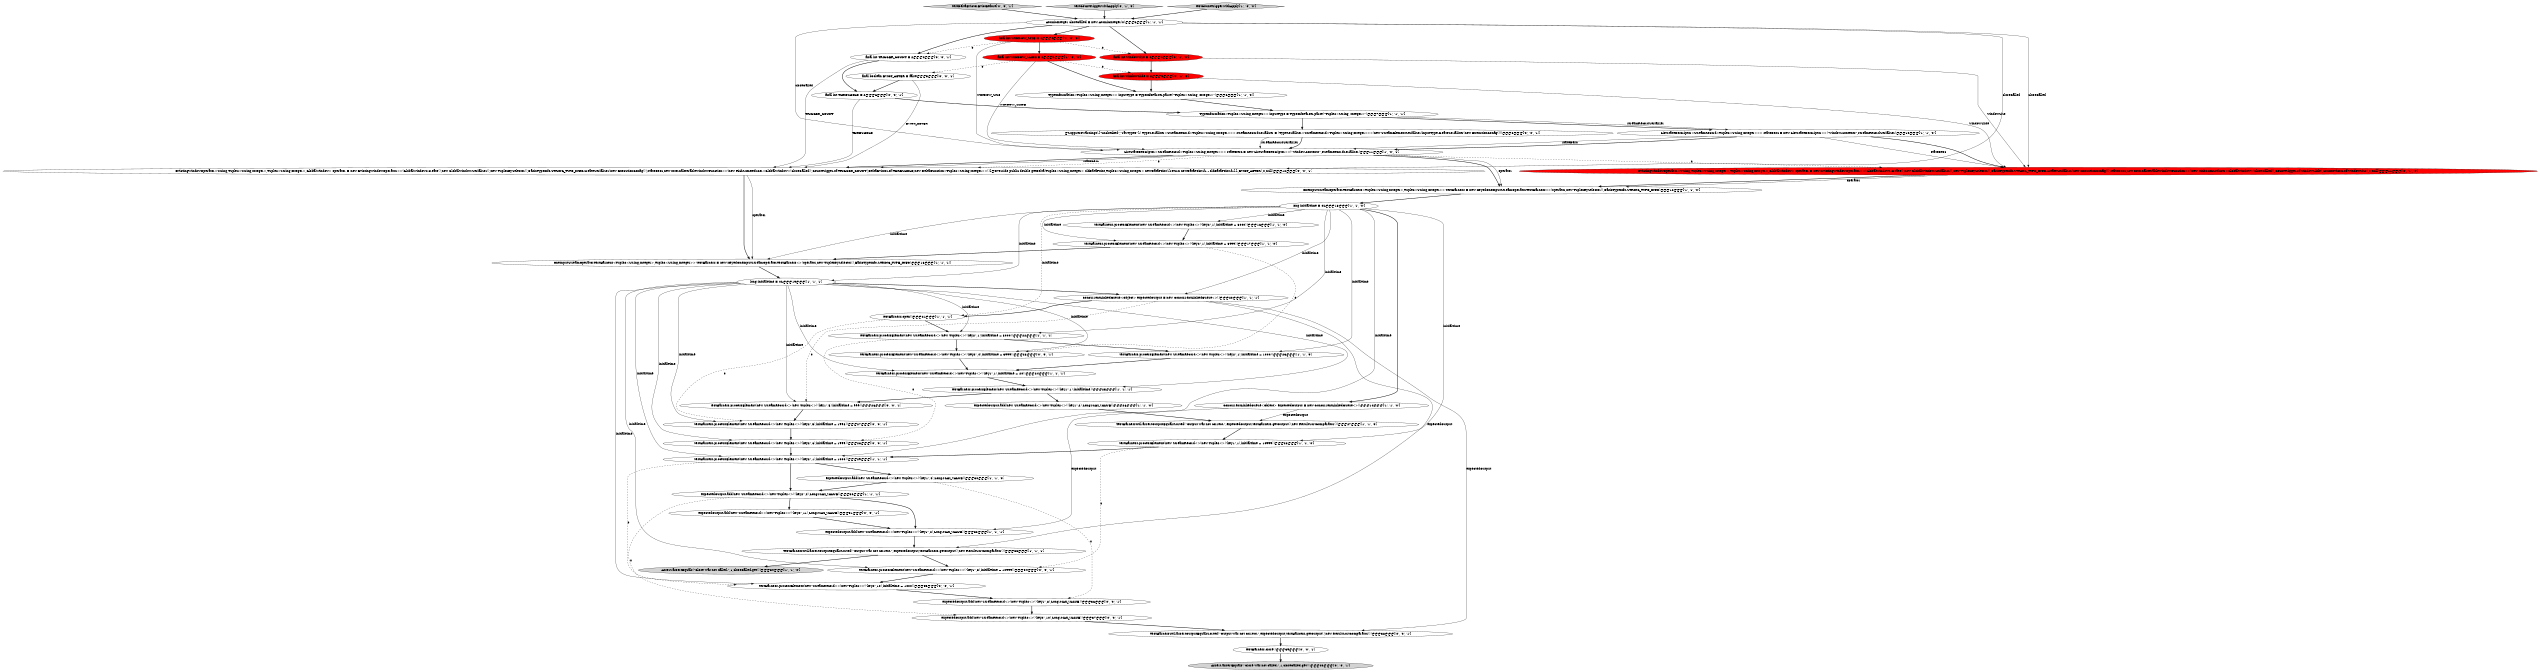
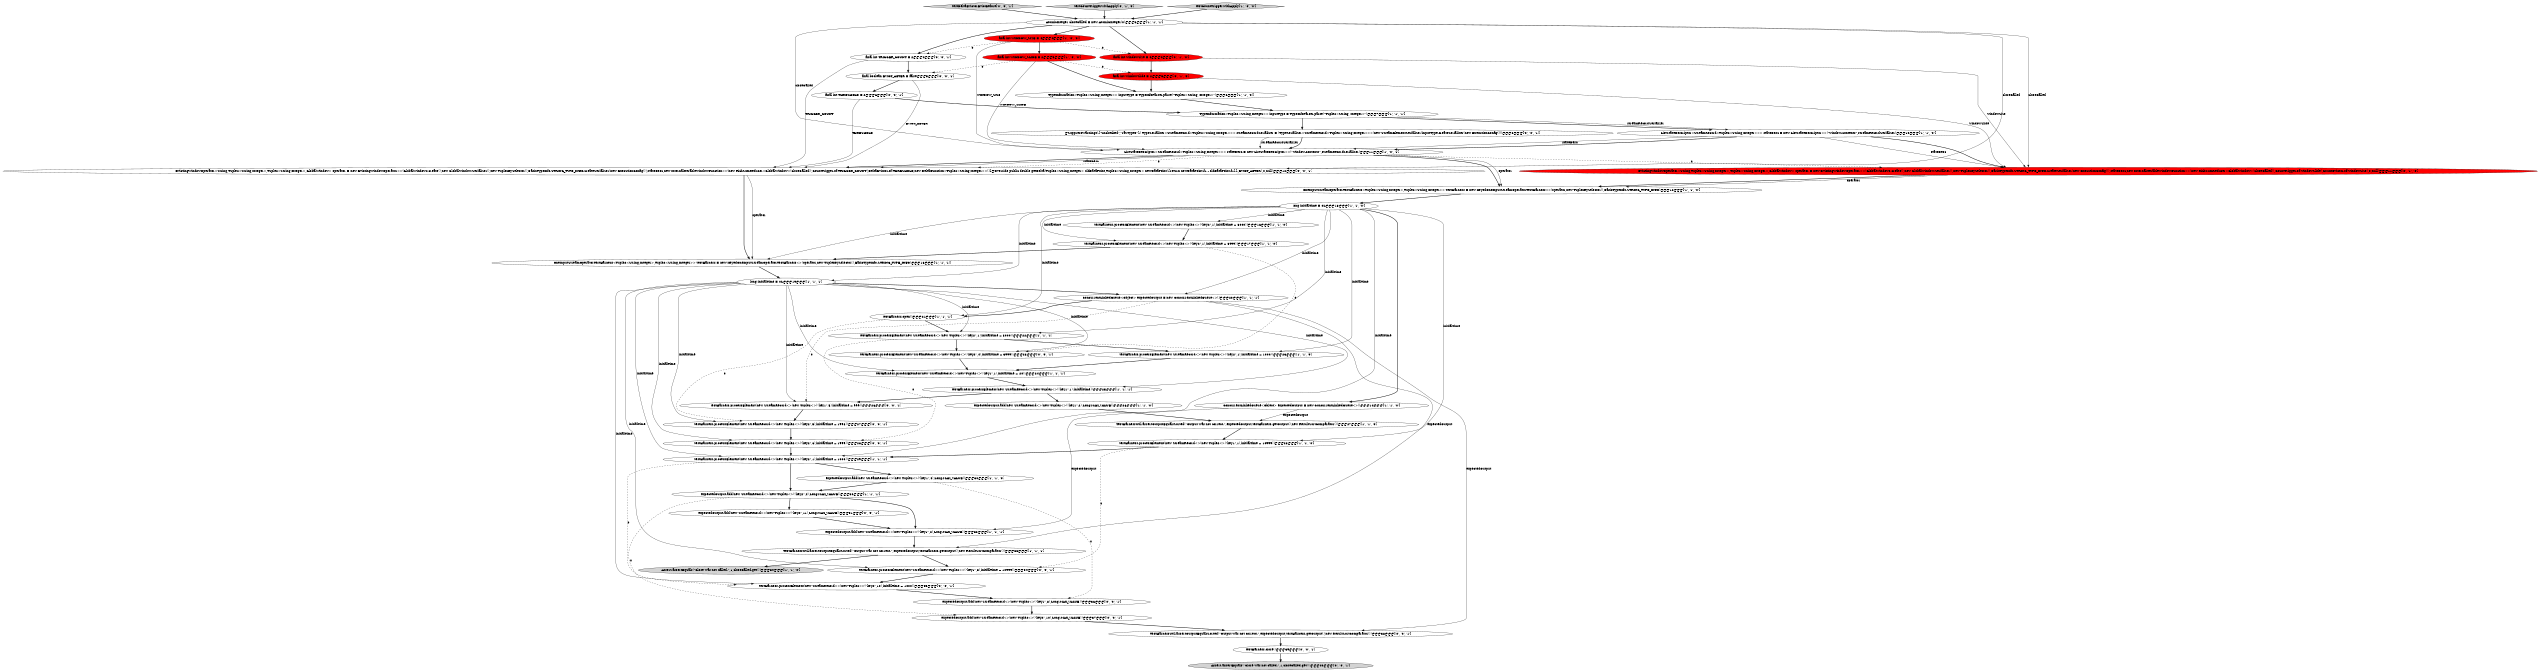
edge "final int TRIGGER_COUNT = 2@@@4@@@['0', '0', '1']" -> "final int THRESHOLD = 2@@@6@@@['0', '0', '1']": now "final int TRIGGER_COUNT = 2@@@4@@@['0', '0', '1']" -> "final boolean EVICT_AFTER = false@@@5@@@['0', '0', '1']"
edge "long initialTime = 0L@@@13@@@['1', '1', '0']" -> "testHarness.open()@@@21@@@['1', '1', '1']": style dashed -> solid
